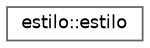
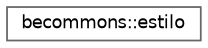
node "estilo::estilo": label "estilo::estilo" -> "becommons::estilo"
